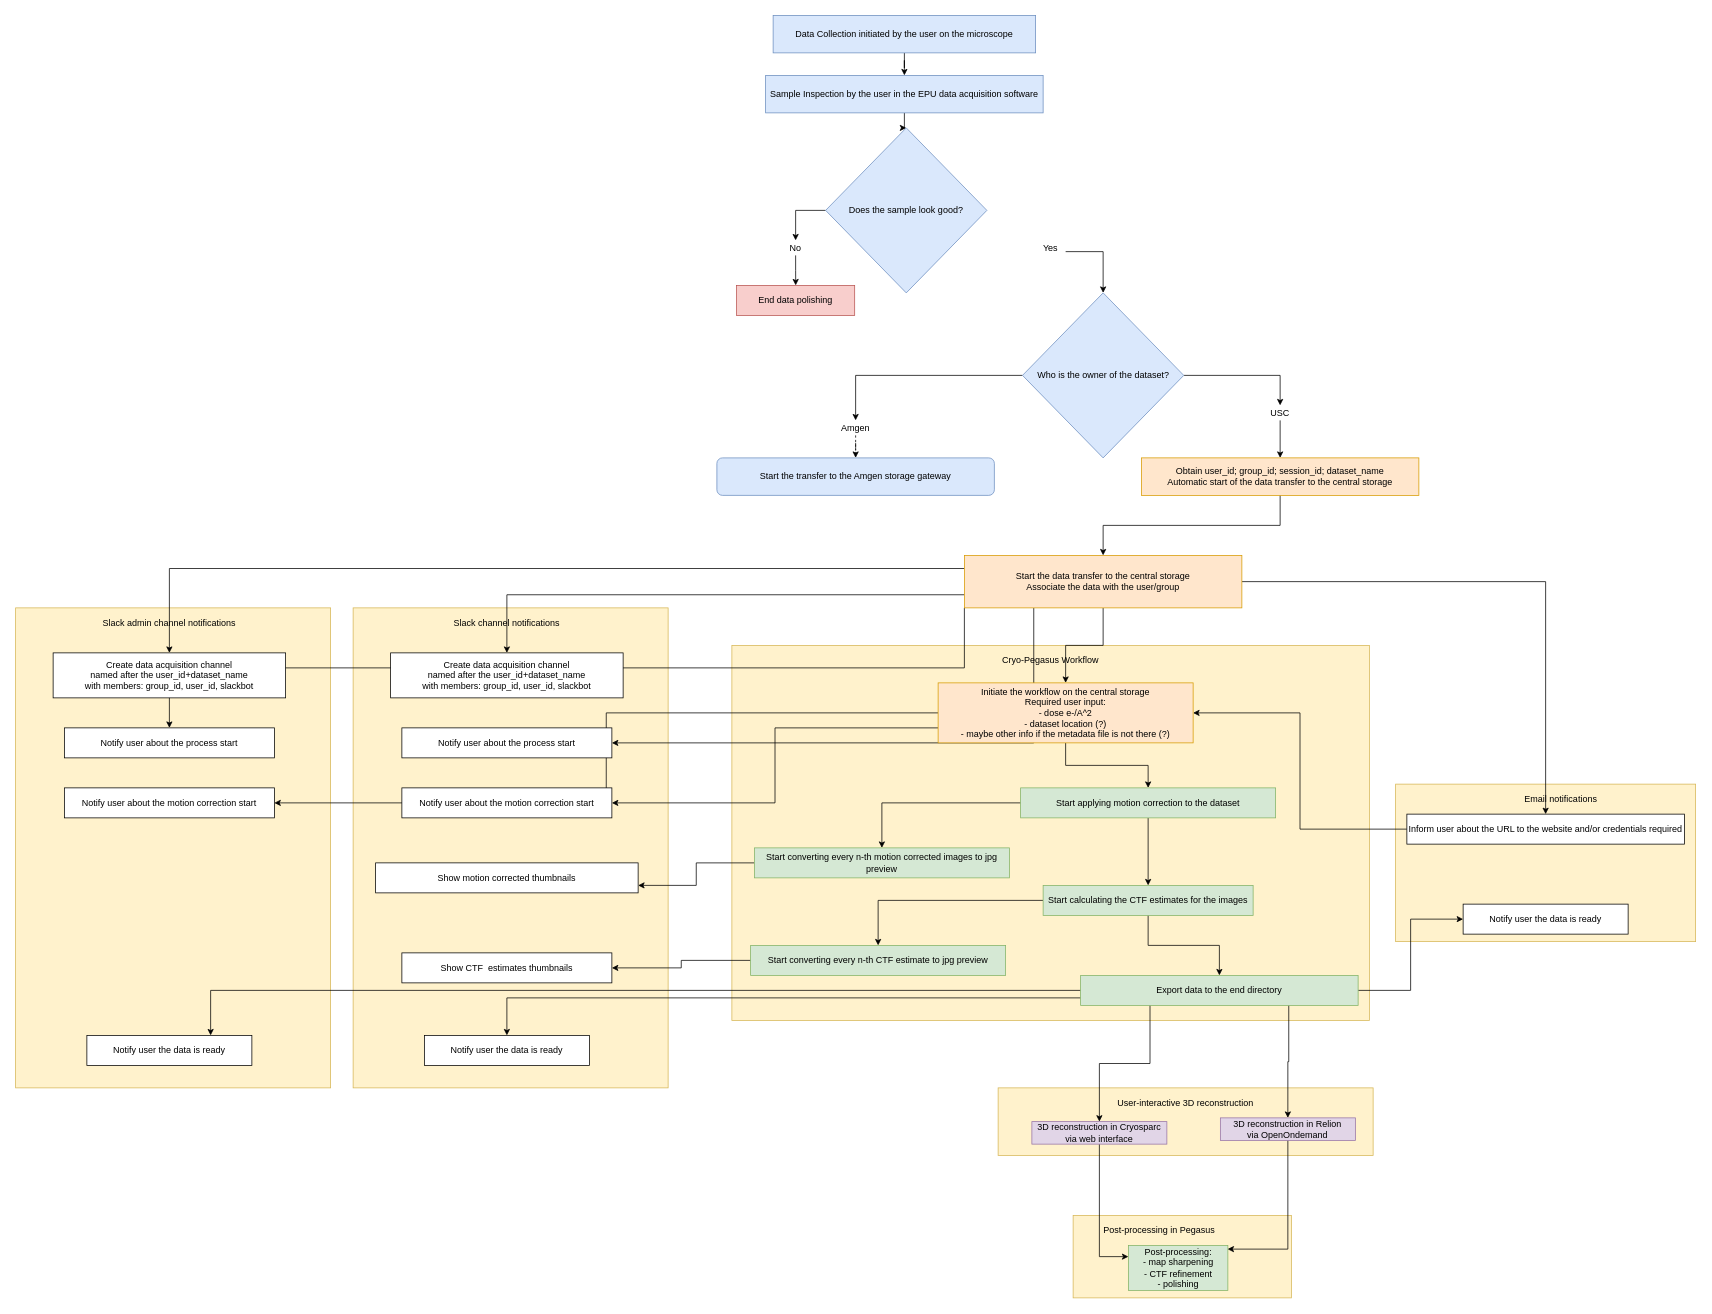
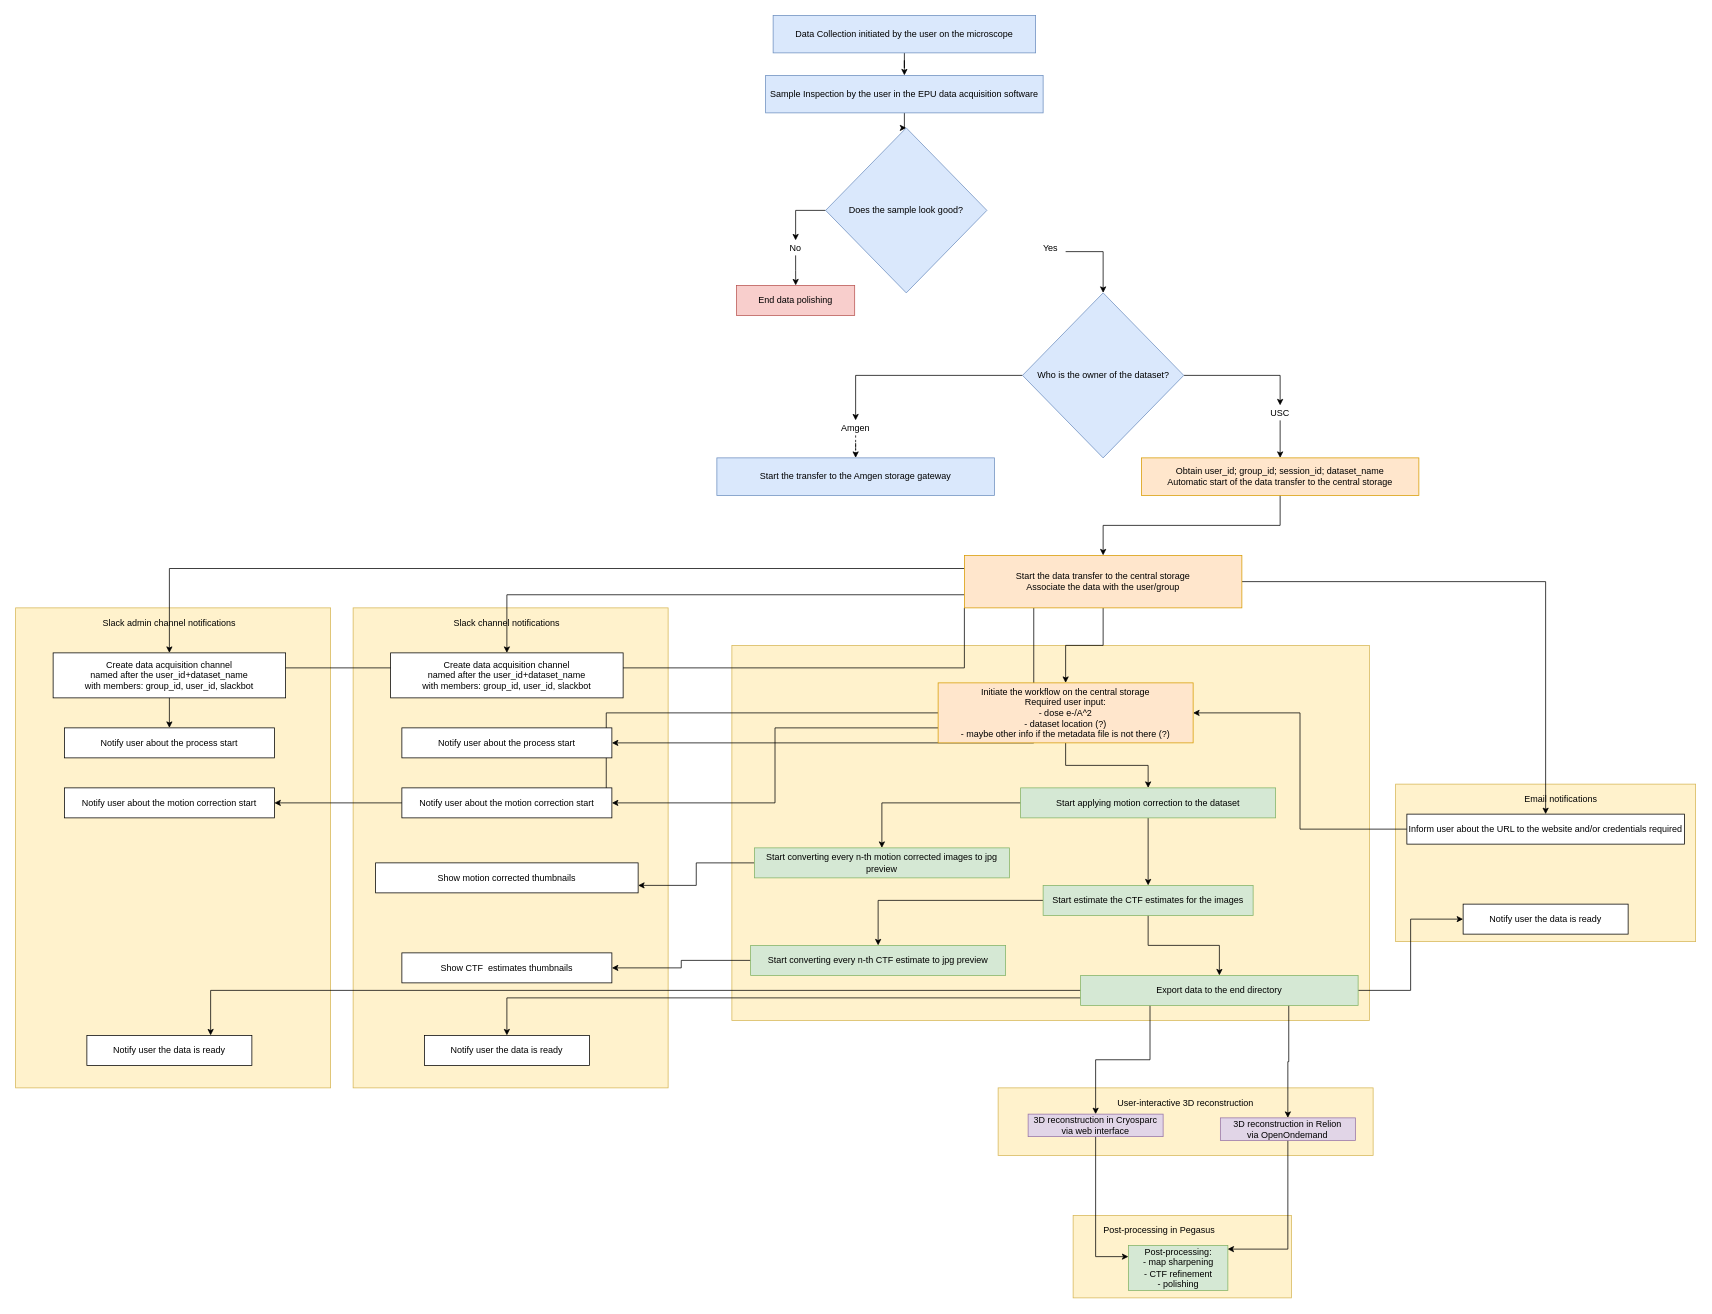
node "Start the transfer to the Amgen storage gateway": shape rounded rectangle -> rectangle
node "Cryo-Pegasus Workflow": removed
node "Start calculating the CTF estimates for the images": label "Start calculating the CTF estimates for the images" -> "Start estimate the CTF estimates for the images"
node "3D reconstruction in Cryosparc via web interface": moved (1099, 1133) -> (1095, 1125)
